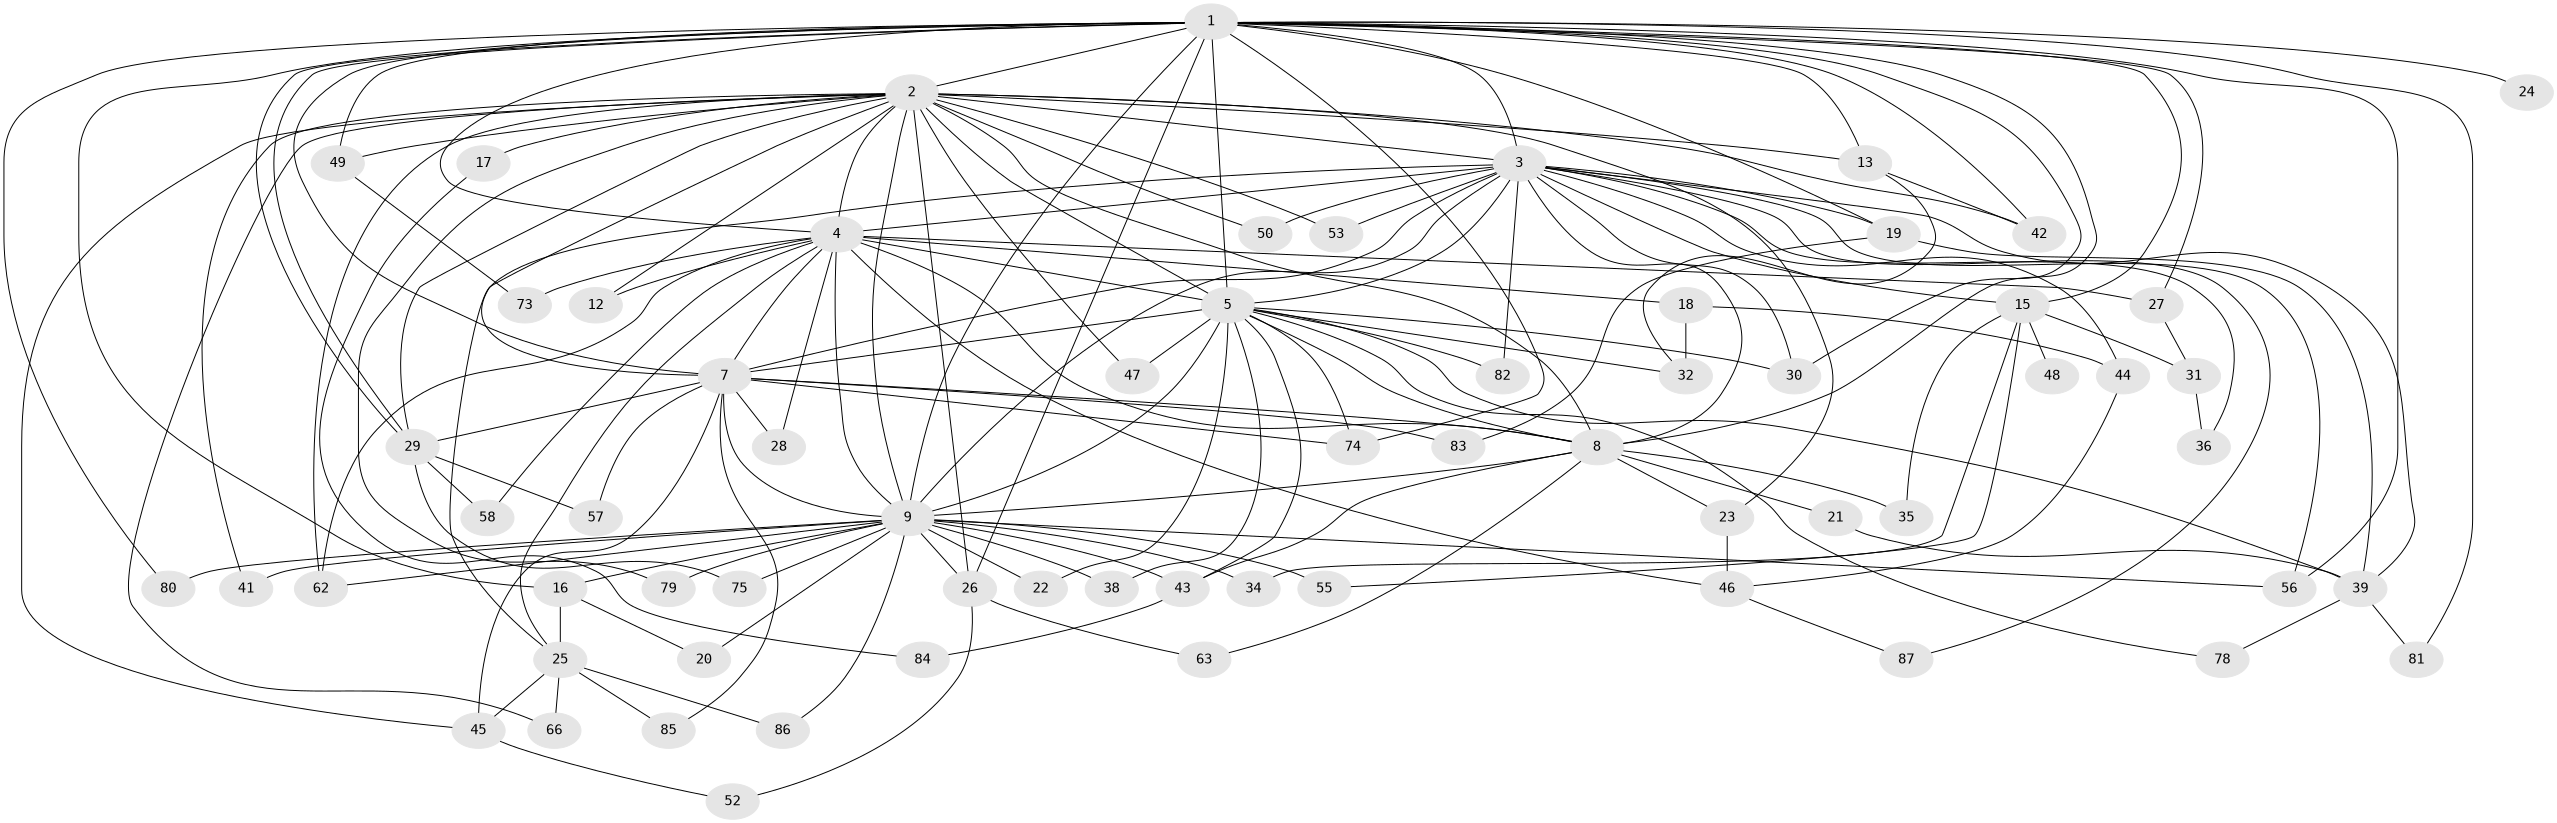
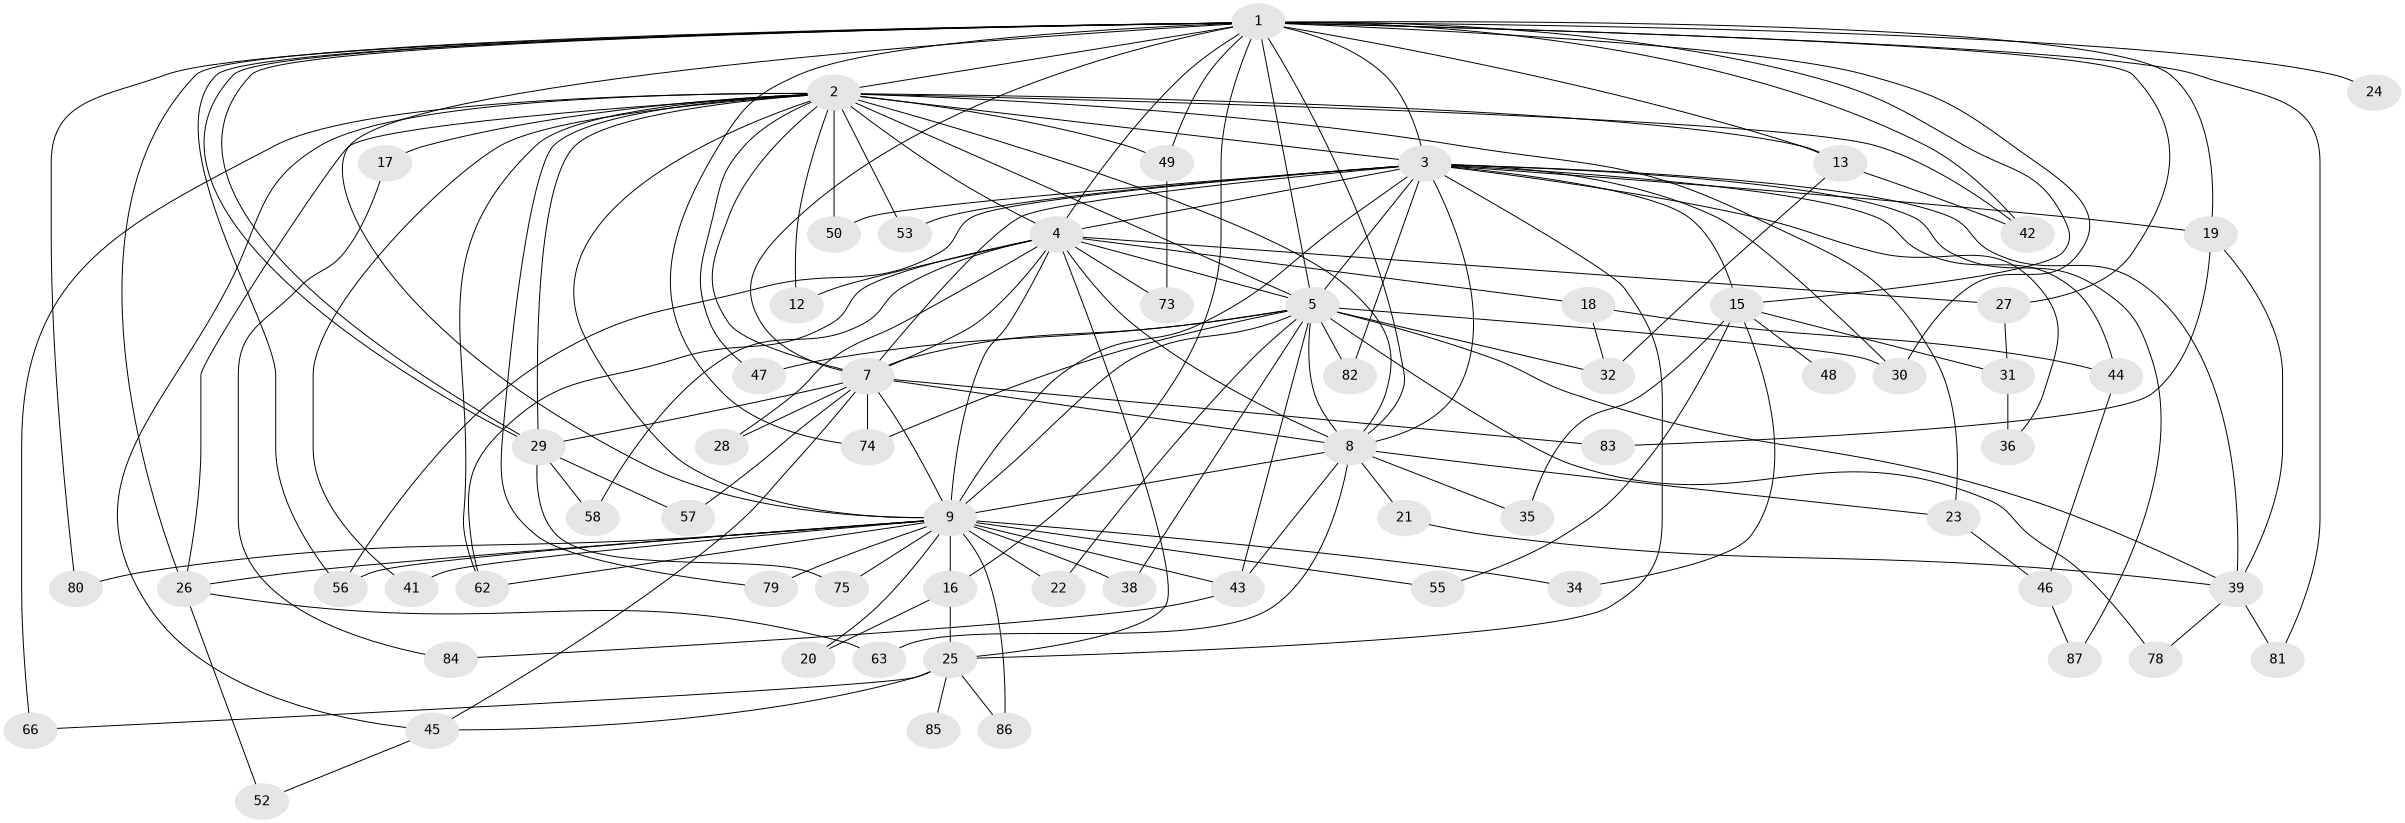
edge "4" -- "46": removed
edge "7" -- "85": removed
